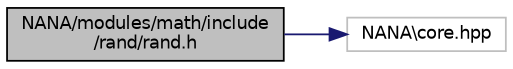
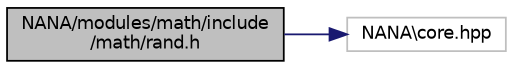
node "NANA/modules/math/include /rand/rand.h": label "NANA/modules/math/include /rand/rand.h" -> "NANA/modules/math/include /math/rand.h"
